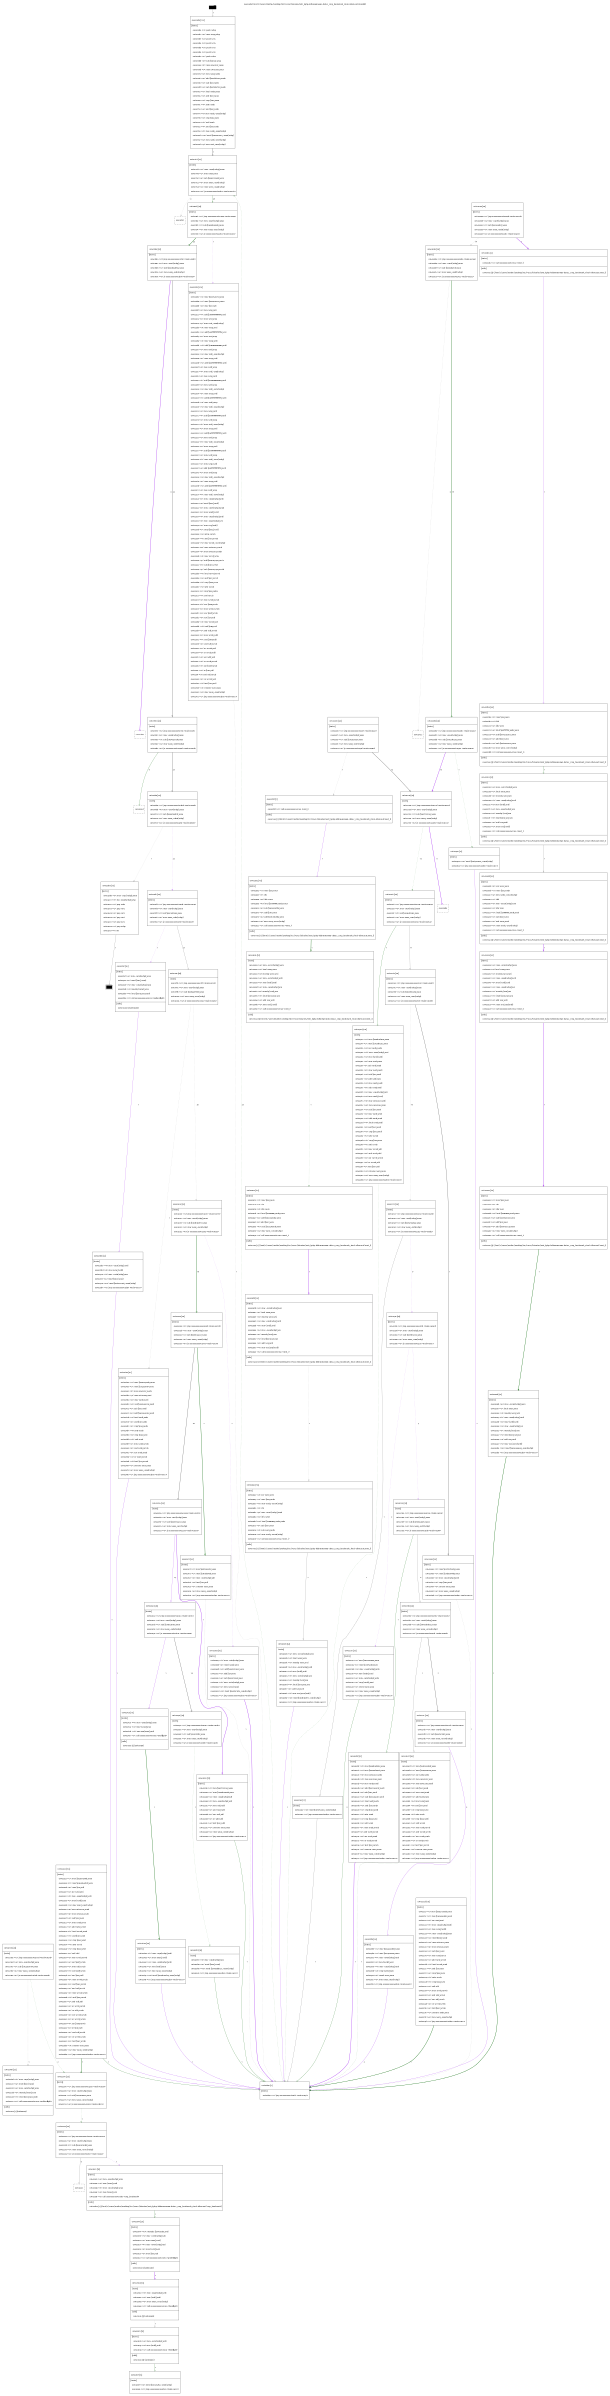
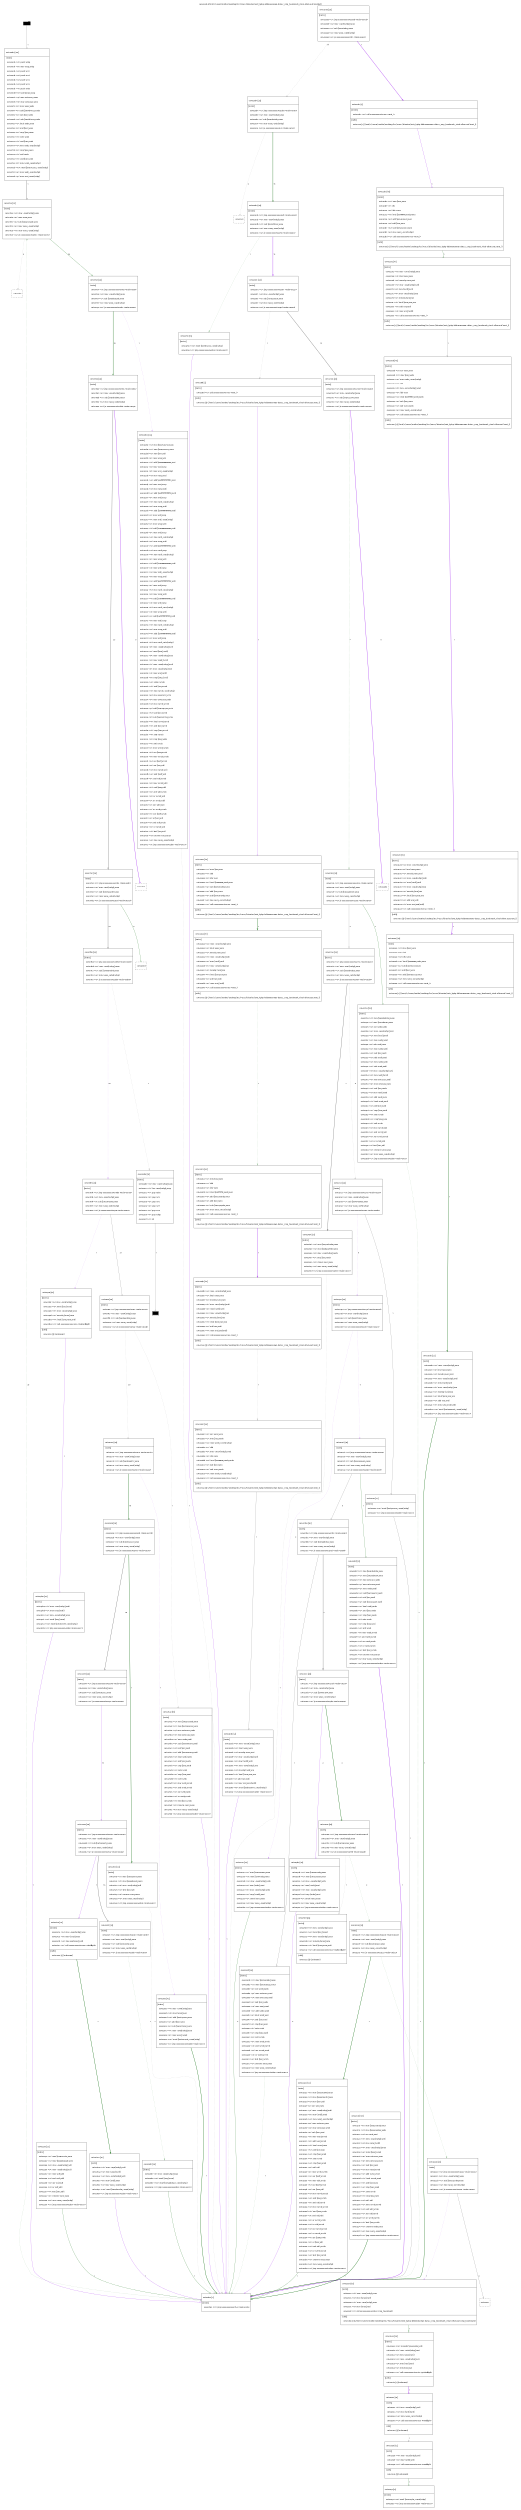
edge "0x4020d0 [28]" -> "0x402108 [28]": now "0x4020d0 [28]" -> "0x4020ec [28]"
edge "0x402044 [28]" -> "0x40227e [53]": removed, label "1"
edge "0x4021cc [28]" -> "0x4021e8 [28]": added, label "3"
edge "0x402907 [42]" -> "0x402b91 [5]": color purple -> darkgreen
edge "0x402a23 [155]" -> "0x402204 [28]": reversed
